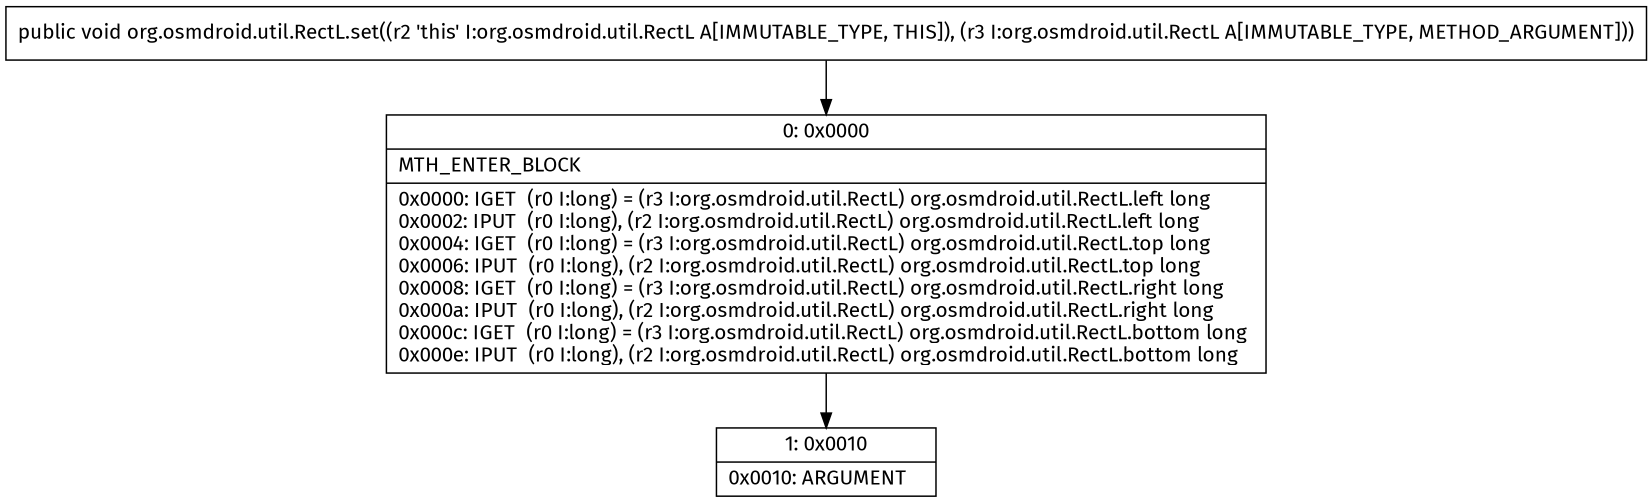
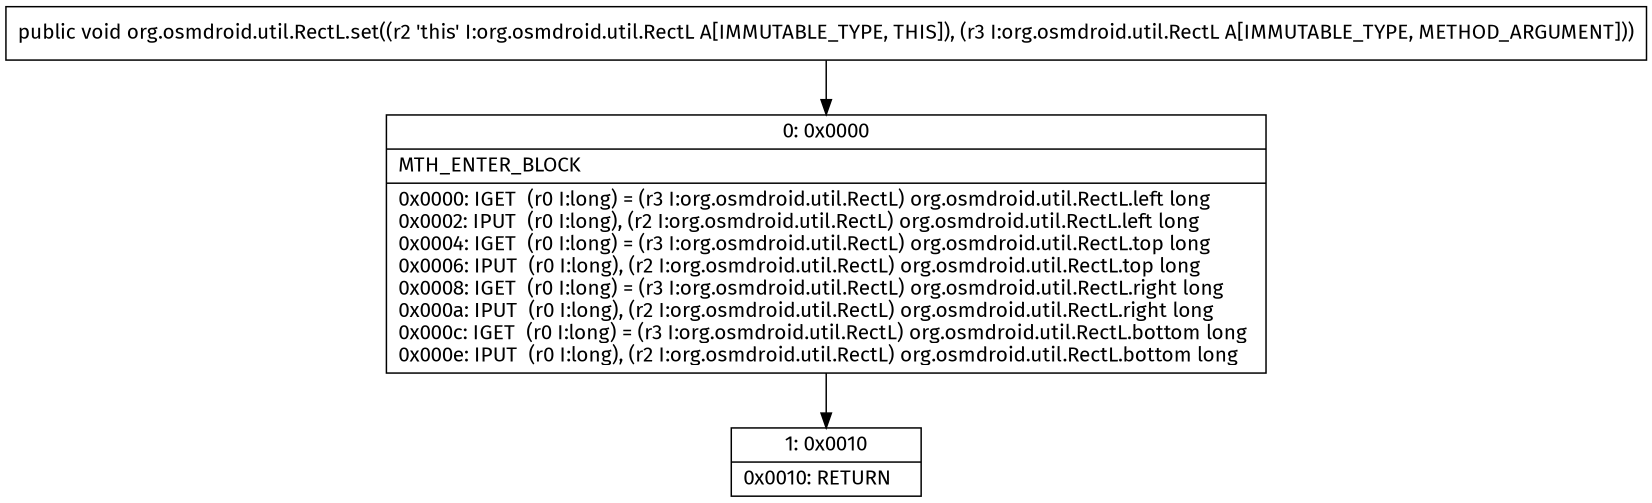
node "1: 0x0010": text "0x0010: ARGUMENT" -> "0x0010: RETURN"
